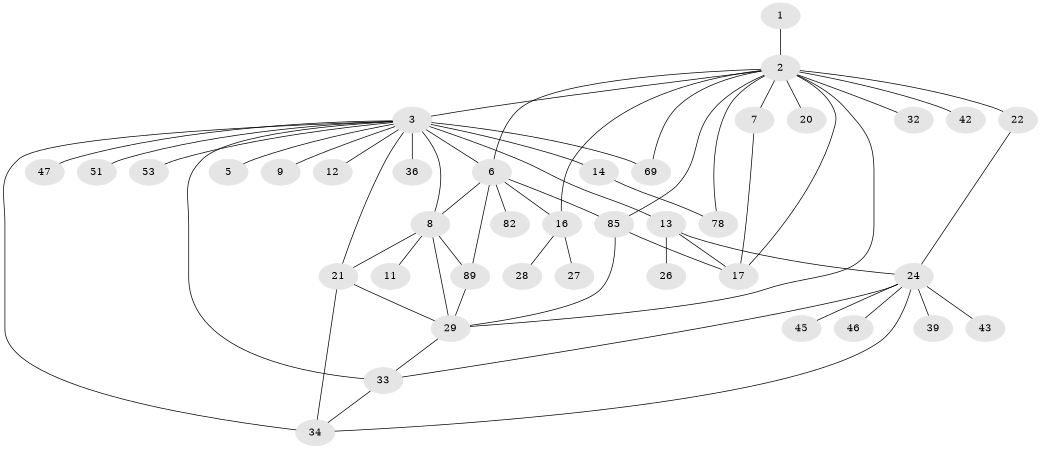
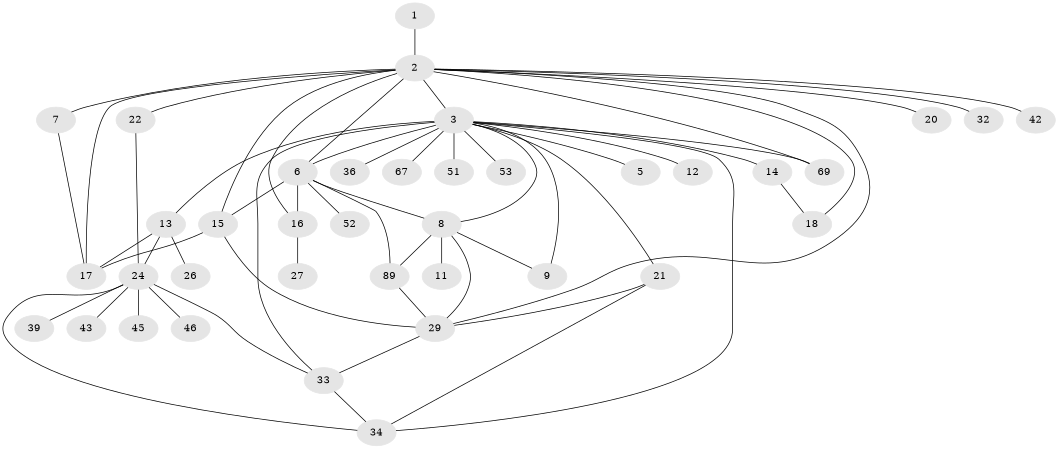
node "47": label "47" -> "67"
node "82": label "82" -> "52"
node "85": label "85" -> "15"
node "78": label "78" -> "18"
edge "8" -- "21": now "8" -- "9"
node "28": removed
